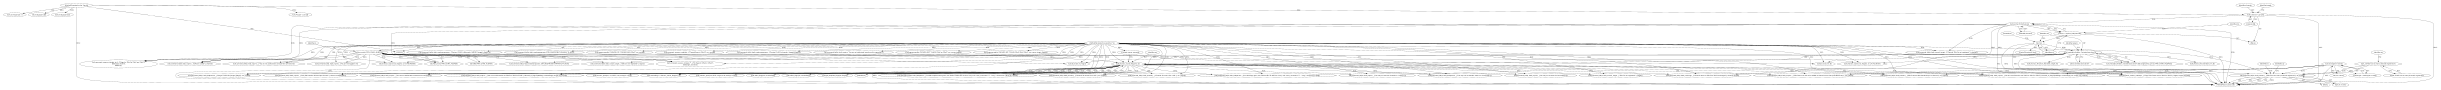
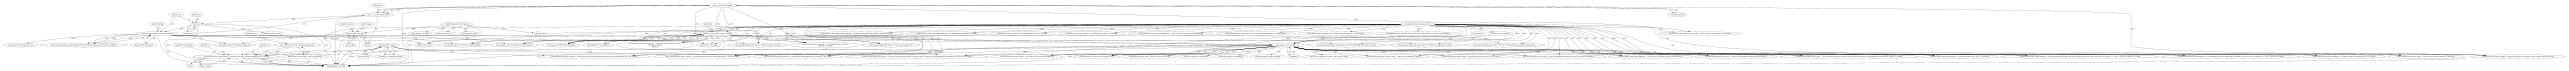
node "(Call,sstrdup(parv[1]))": removed
edge "(Call,*channel = parv[0])" -> "(Call,mychan_find(channel))": now "(Call,*channel = parv[0])" -> "(Call,chanacs_find_host_literal(mc, target, 0))"
node "(Identifier,fault_toomany)": added
